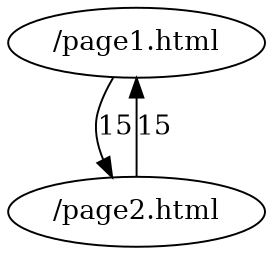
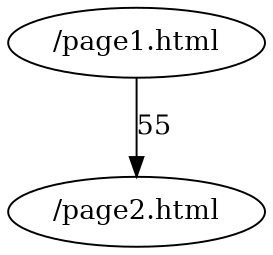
edge "/page1.html" -> "/page2.html": label "15" -> "55"
edge "/page2.html" -> "/page1.html": removed, label "15"
